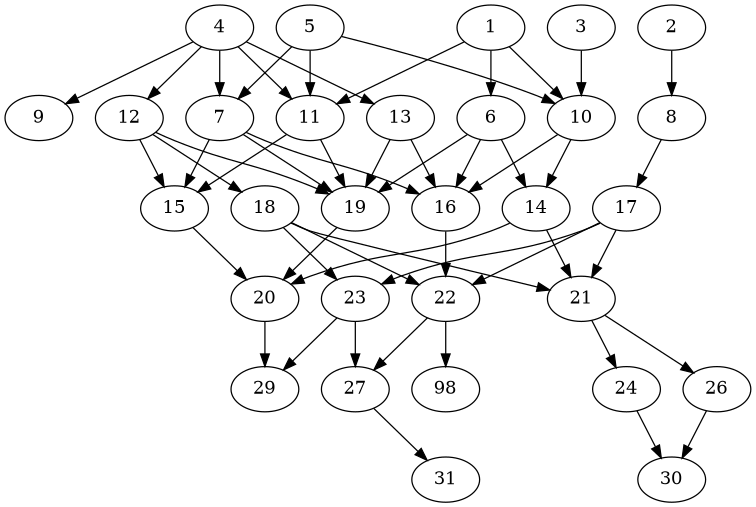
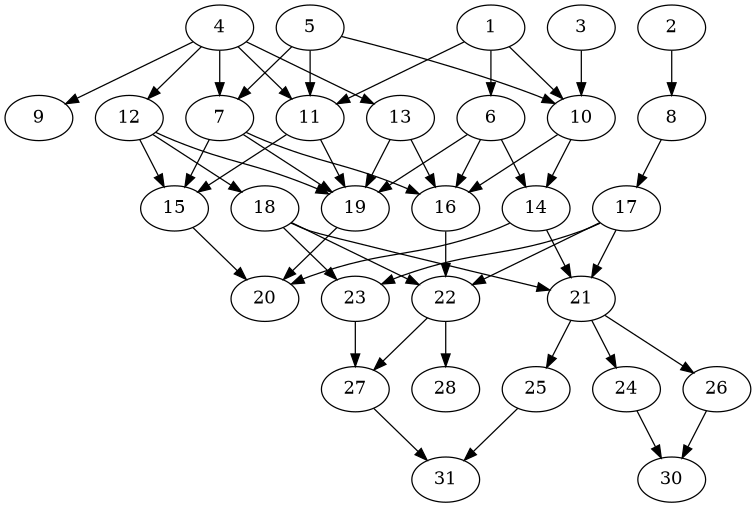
node "29": removed
node "98": label "98" -> "28"
node "25": added
